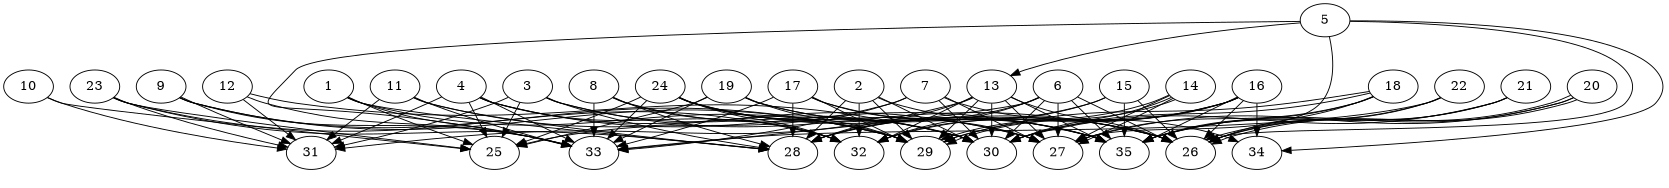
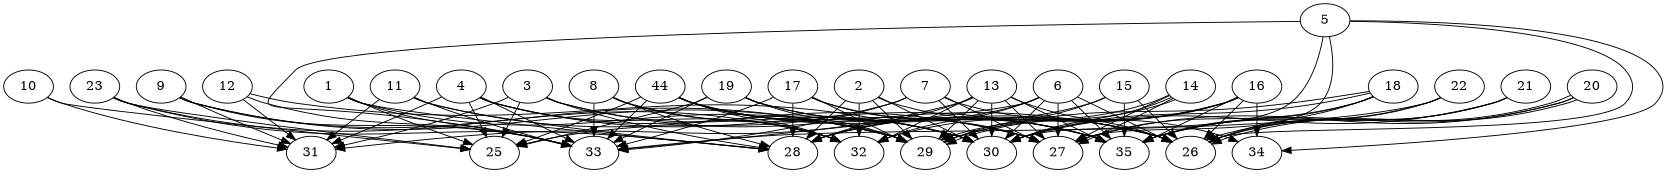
edge "5" -> "13": now "5" -> "30"
node "24": label "24" -> "44"
edge "15" -> "32": now "15" -> "29"
